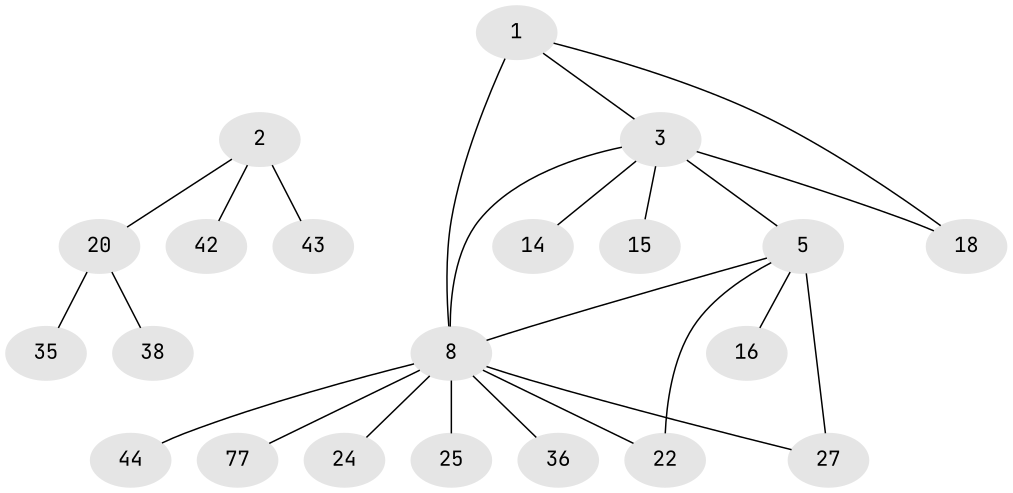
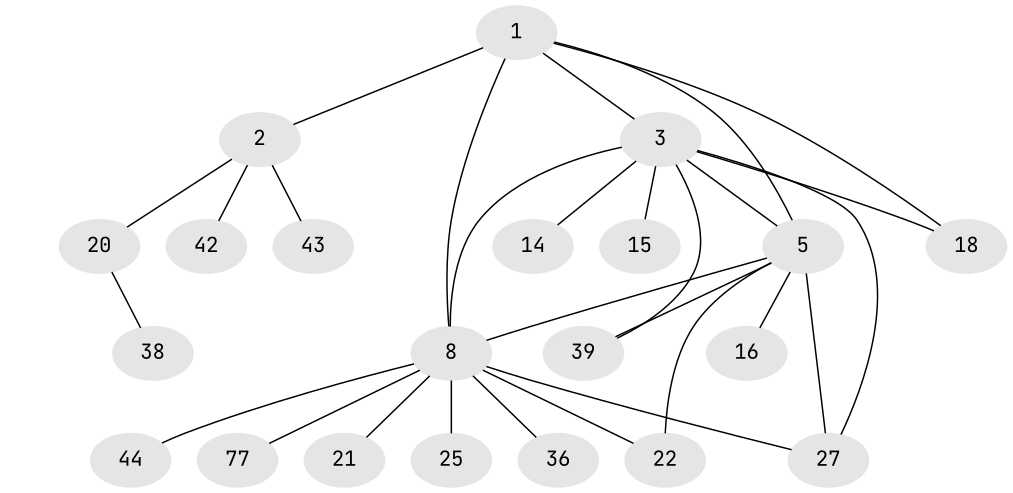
edge "1" -- "2": added
edge "1" -- "5": added
edge "3" -- "27": added
node "35": removed
node "39": added
node "24": label "24" -> "21"
